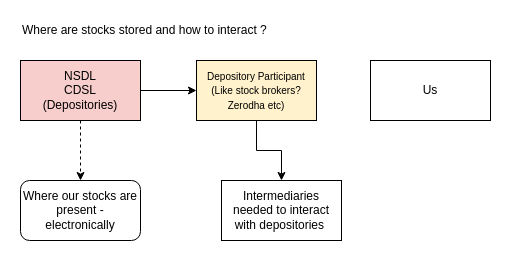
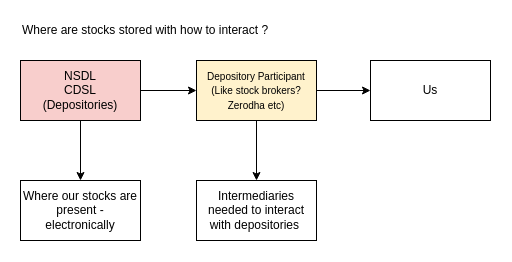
node "Where are stocks stored and how to interact ?": label "Where are stocks stored and how to interact ?" -> "Where are stocks stored with how to interact ?"
edge "Depository Participant (Like stock brokers? Zerodha etc)" -> "Us": added
edge "NSDL CDSL (Depositories)" -> "Where our stocks are present - electronically": style dashed -> solid
node "Where our stocks are present - electronically": shape rounded rectangle -> rectangle
node "Intermediaries needed to interact with depositories": moved (282, 211) -> (257, 211)
